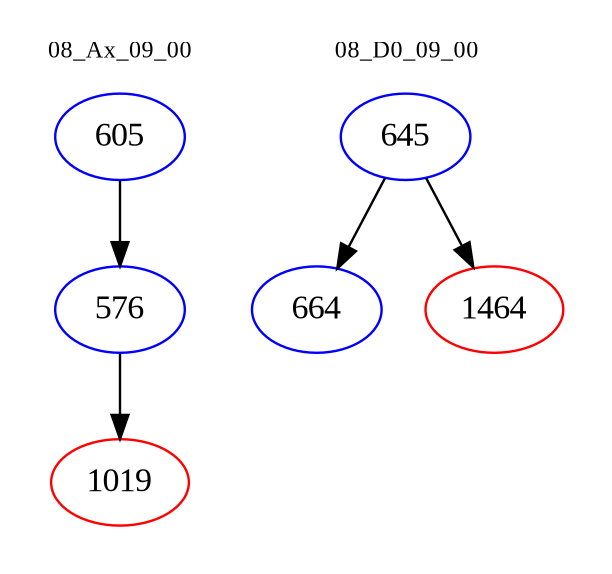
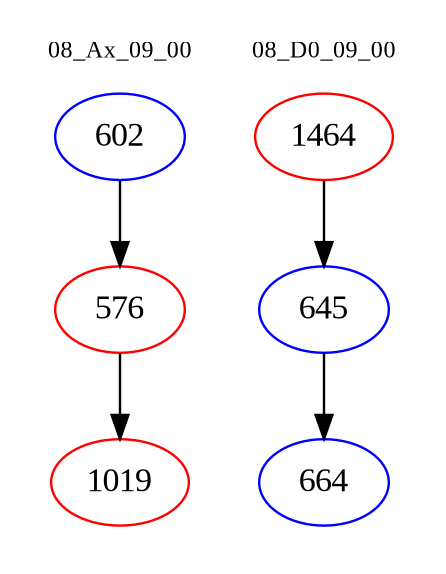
node "605": label "605" -> "602"
edge "645" -> "1464": reversed
node "576": color blue -> red
